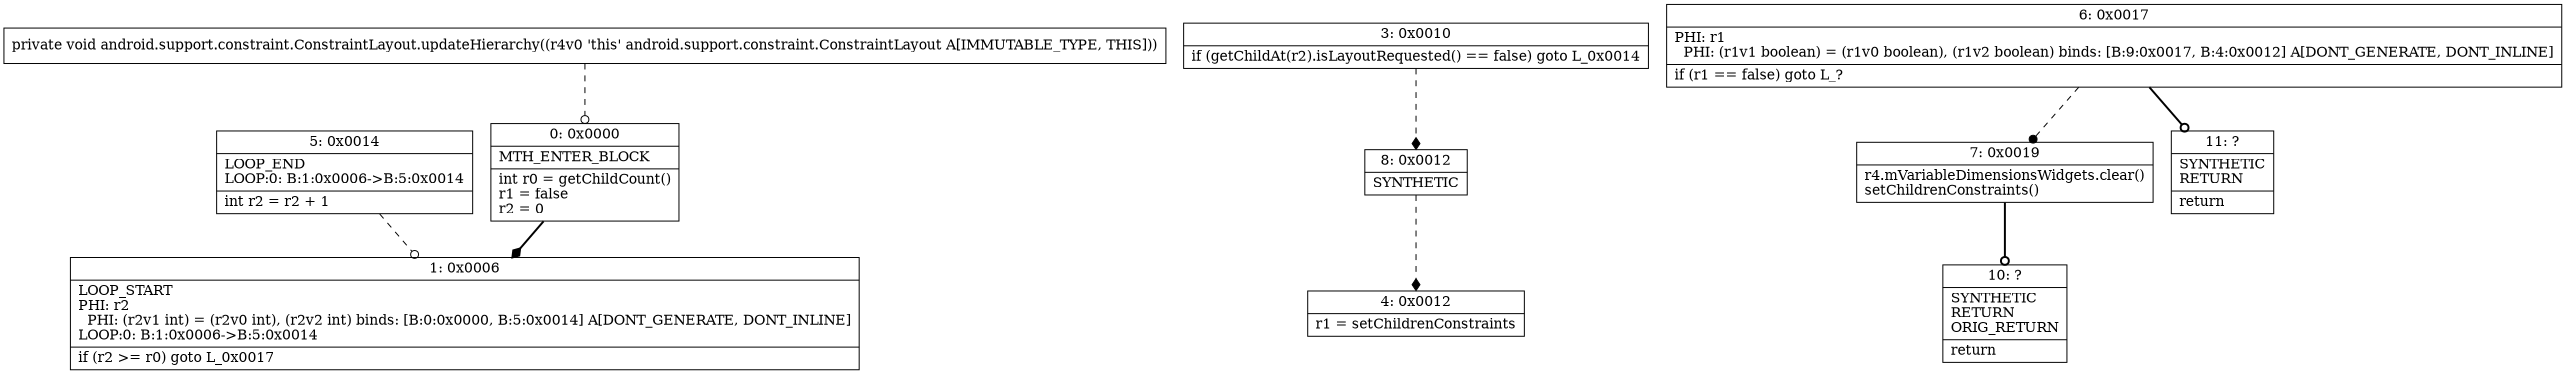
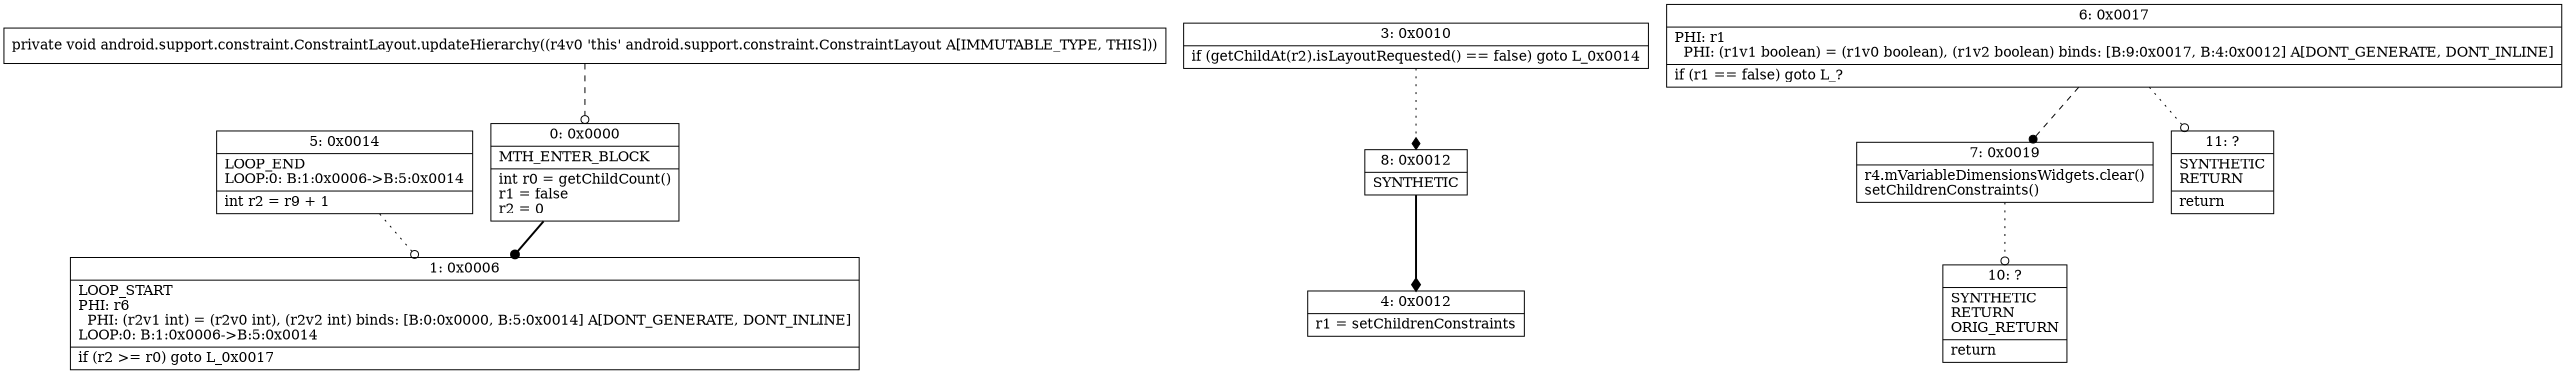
edge "3: 0x0010" -> "8: 0x0012": style dashed -> dotted
edge "6: 0x0017" -> "11: ?": style bold -> dotted
node "5: 0x0014": text "int r2 = r2 + 1" -> "int r2 = r9 + 1"
edge "7: 0x0019" -> "10: ?": style bold -> dotted
edge "5: 0x0014" -> "1: 0x0006": style dashed -> dotted
edge "0: 0x0000" -> "1: 0x0006": arrowhead diamond -> dot
edge "8: 0x0012" -> "4: 0x0012": style dashed -> bold
node "1: 0x0006": text "PHI: r2" -> "PHI: r6"
